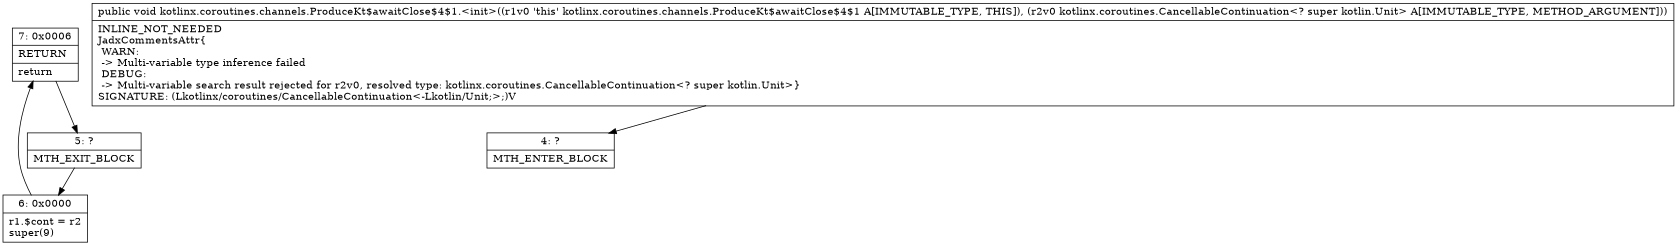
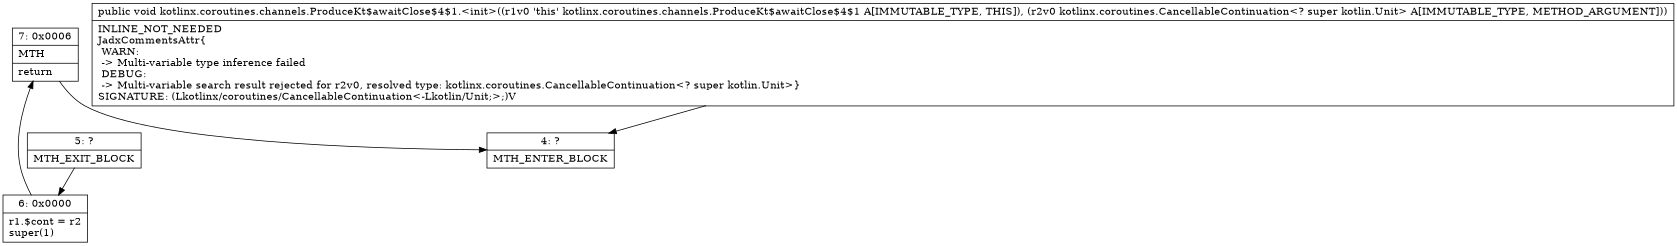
node "7: 0x0006": text "RETURN" -> "MTH"
edge "7: 0x0006" -> "5: ?": now "7: 0x0006" -> "4: ?"
node "6: 0x0000": text "super(9)" -> "super(1)"
